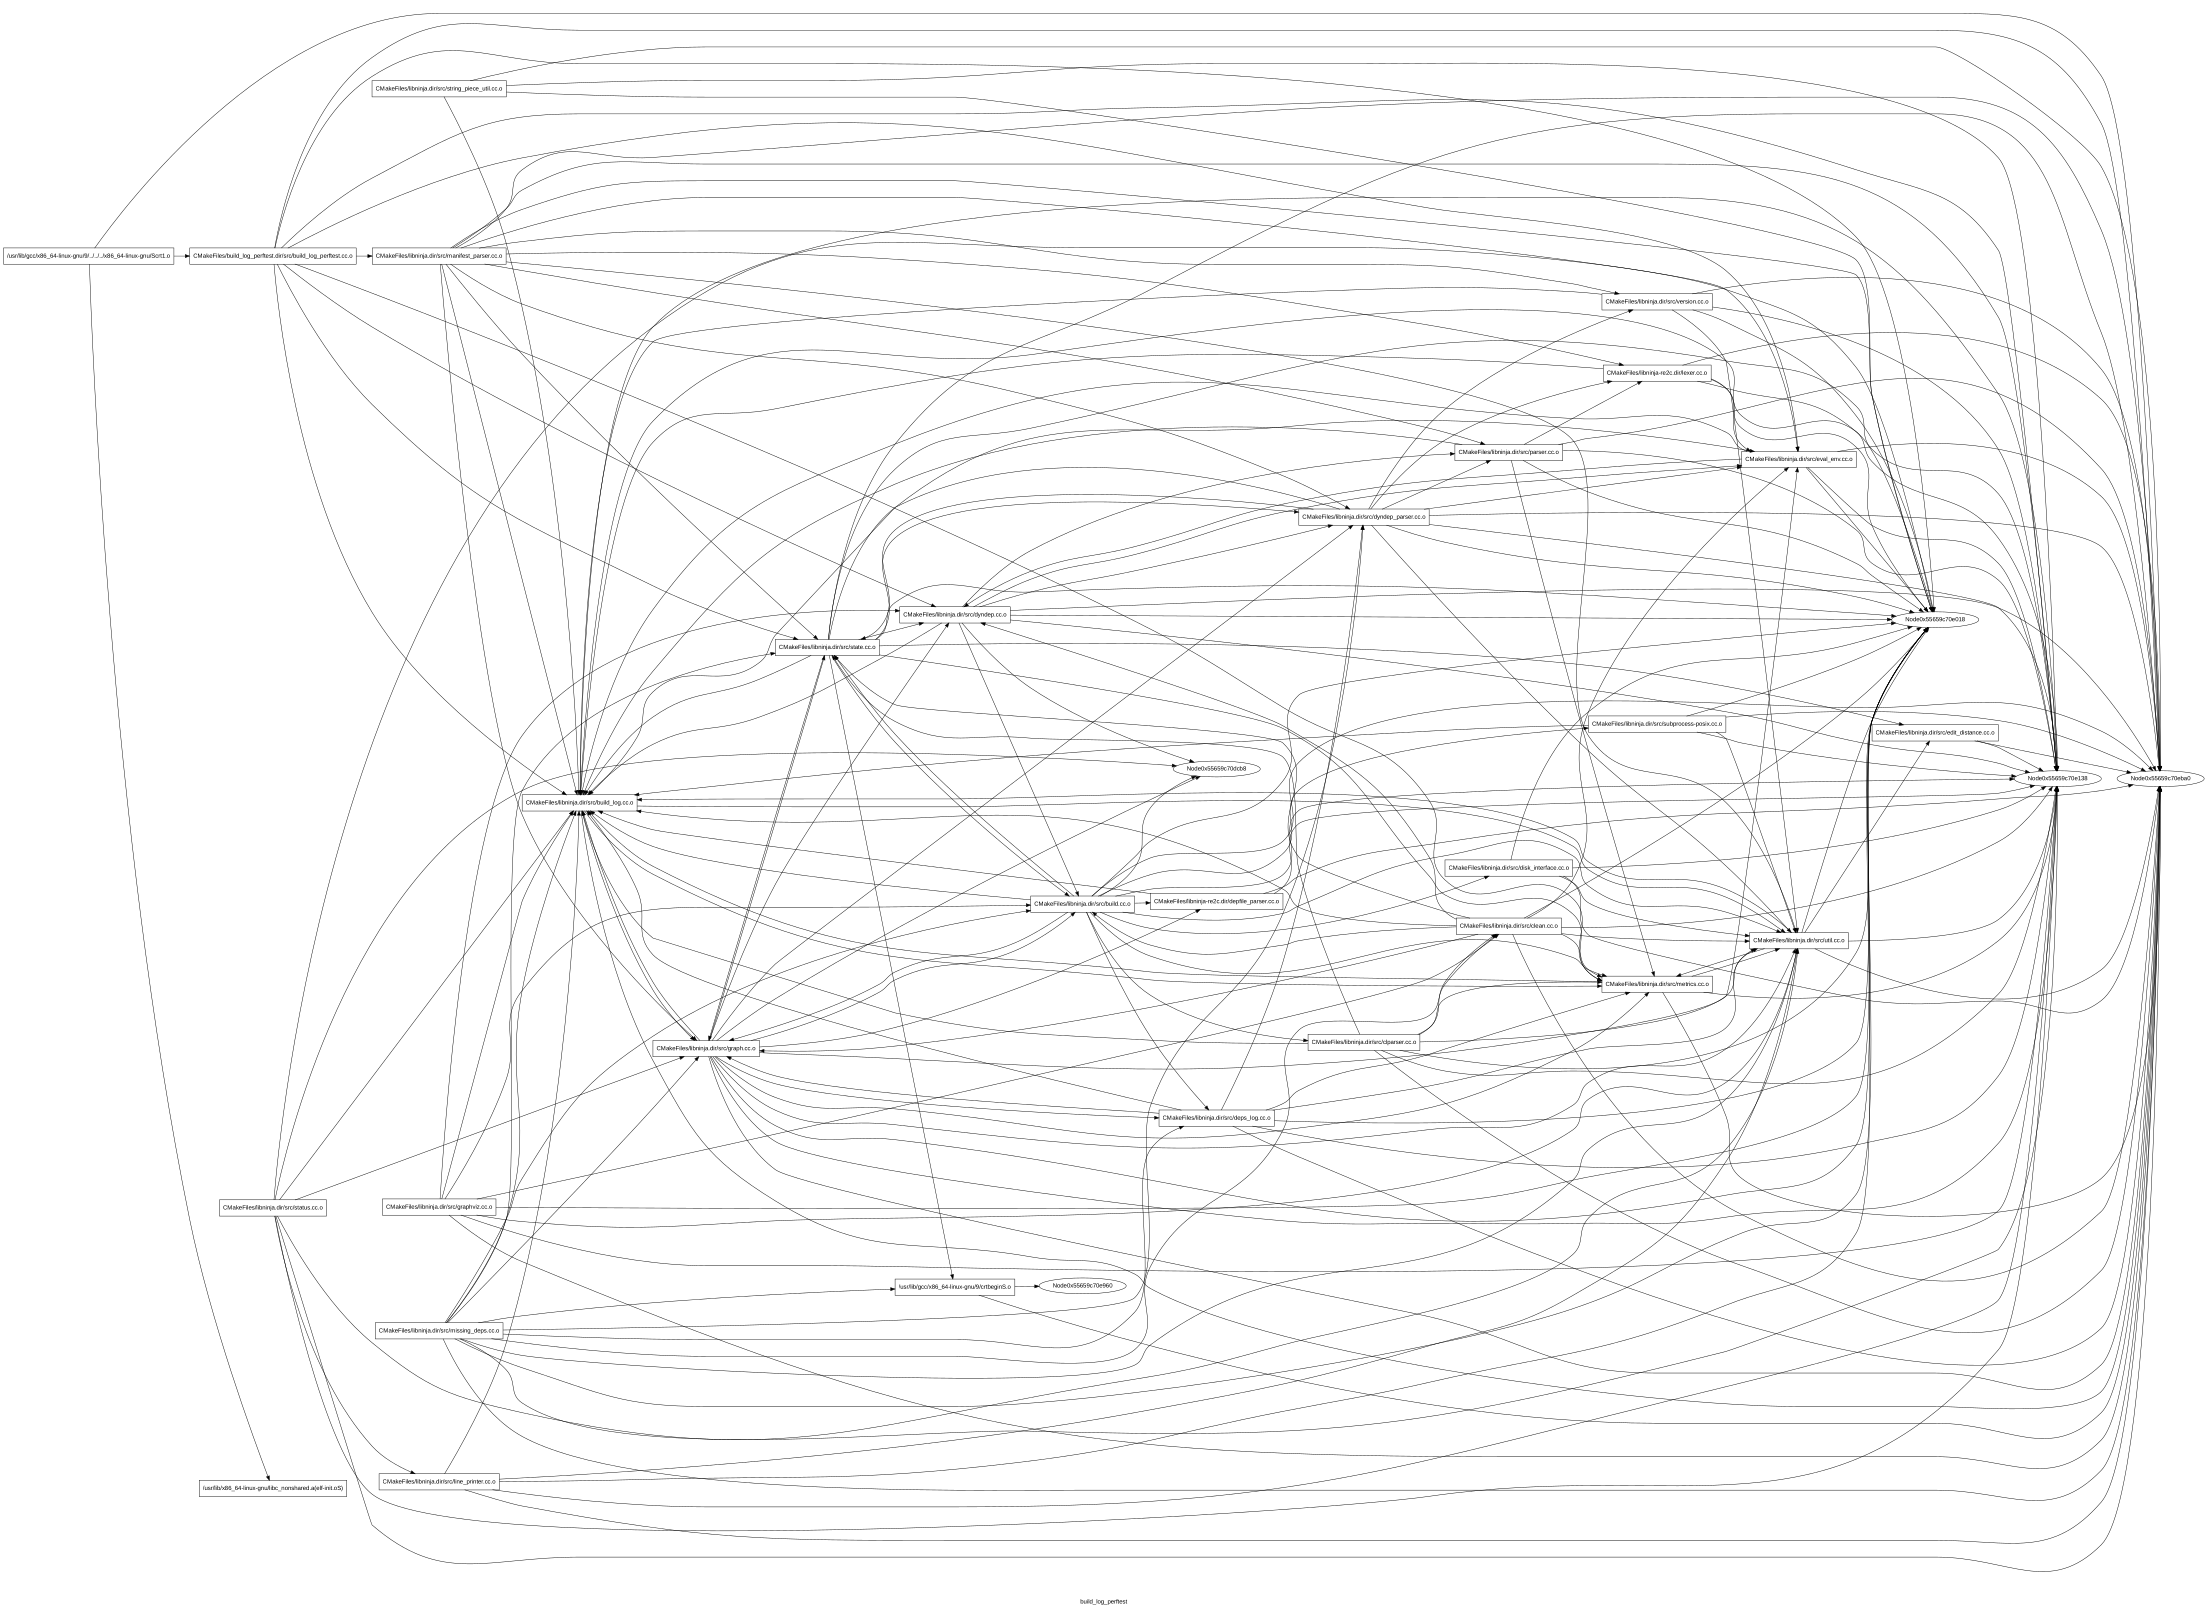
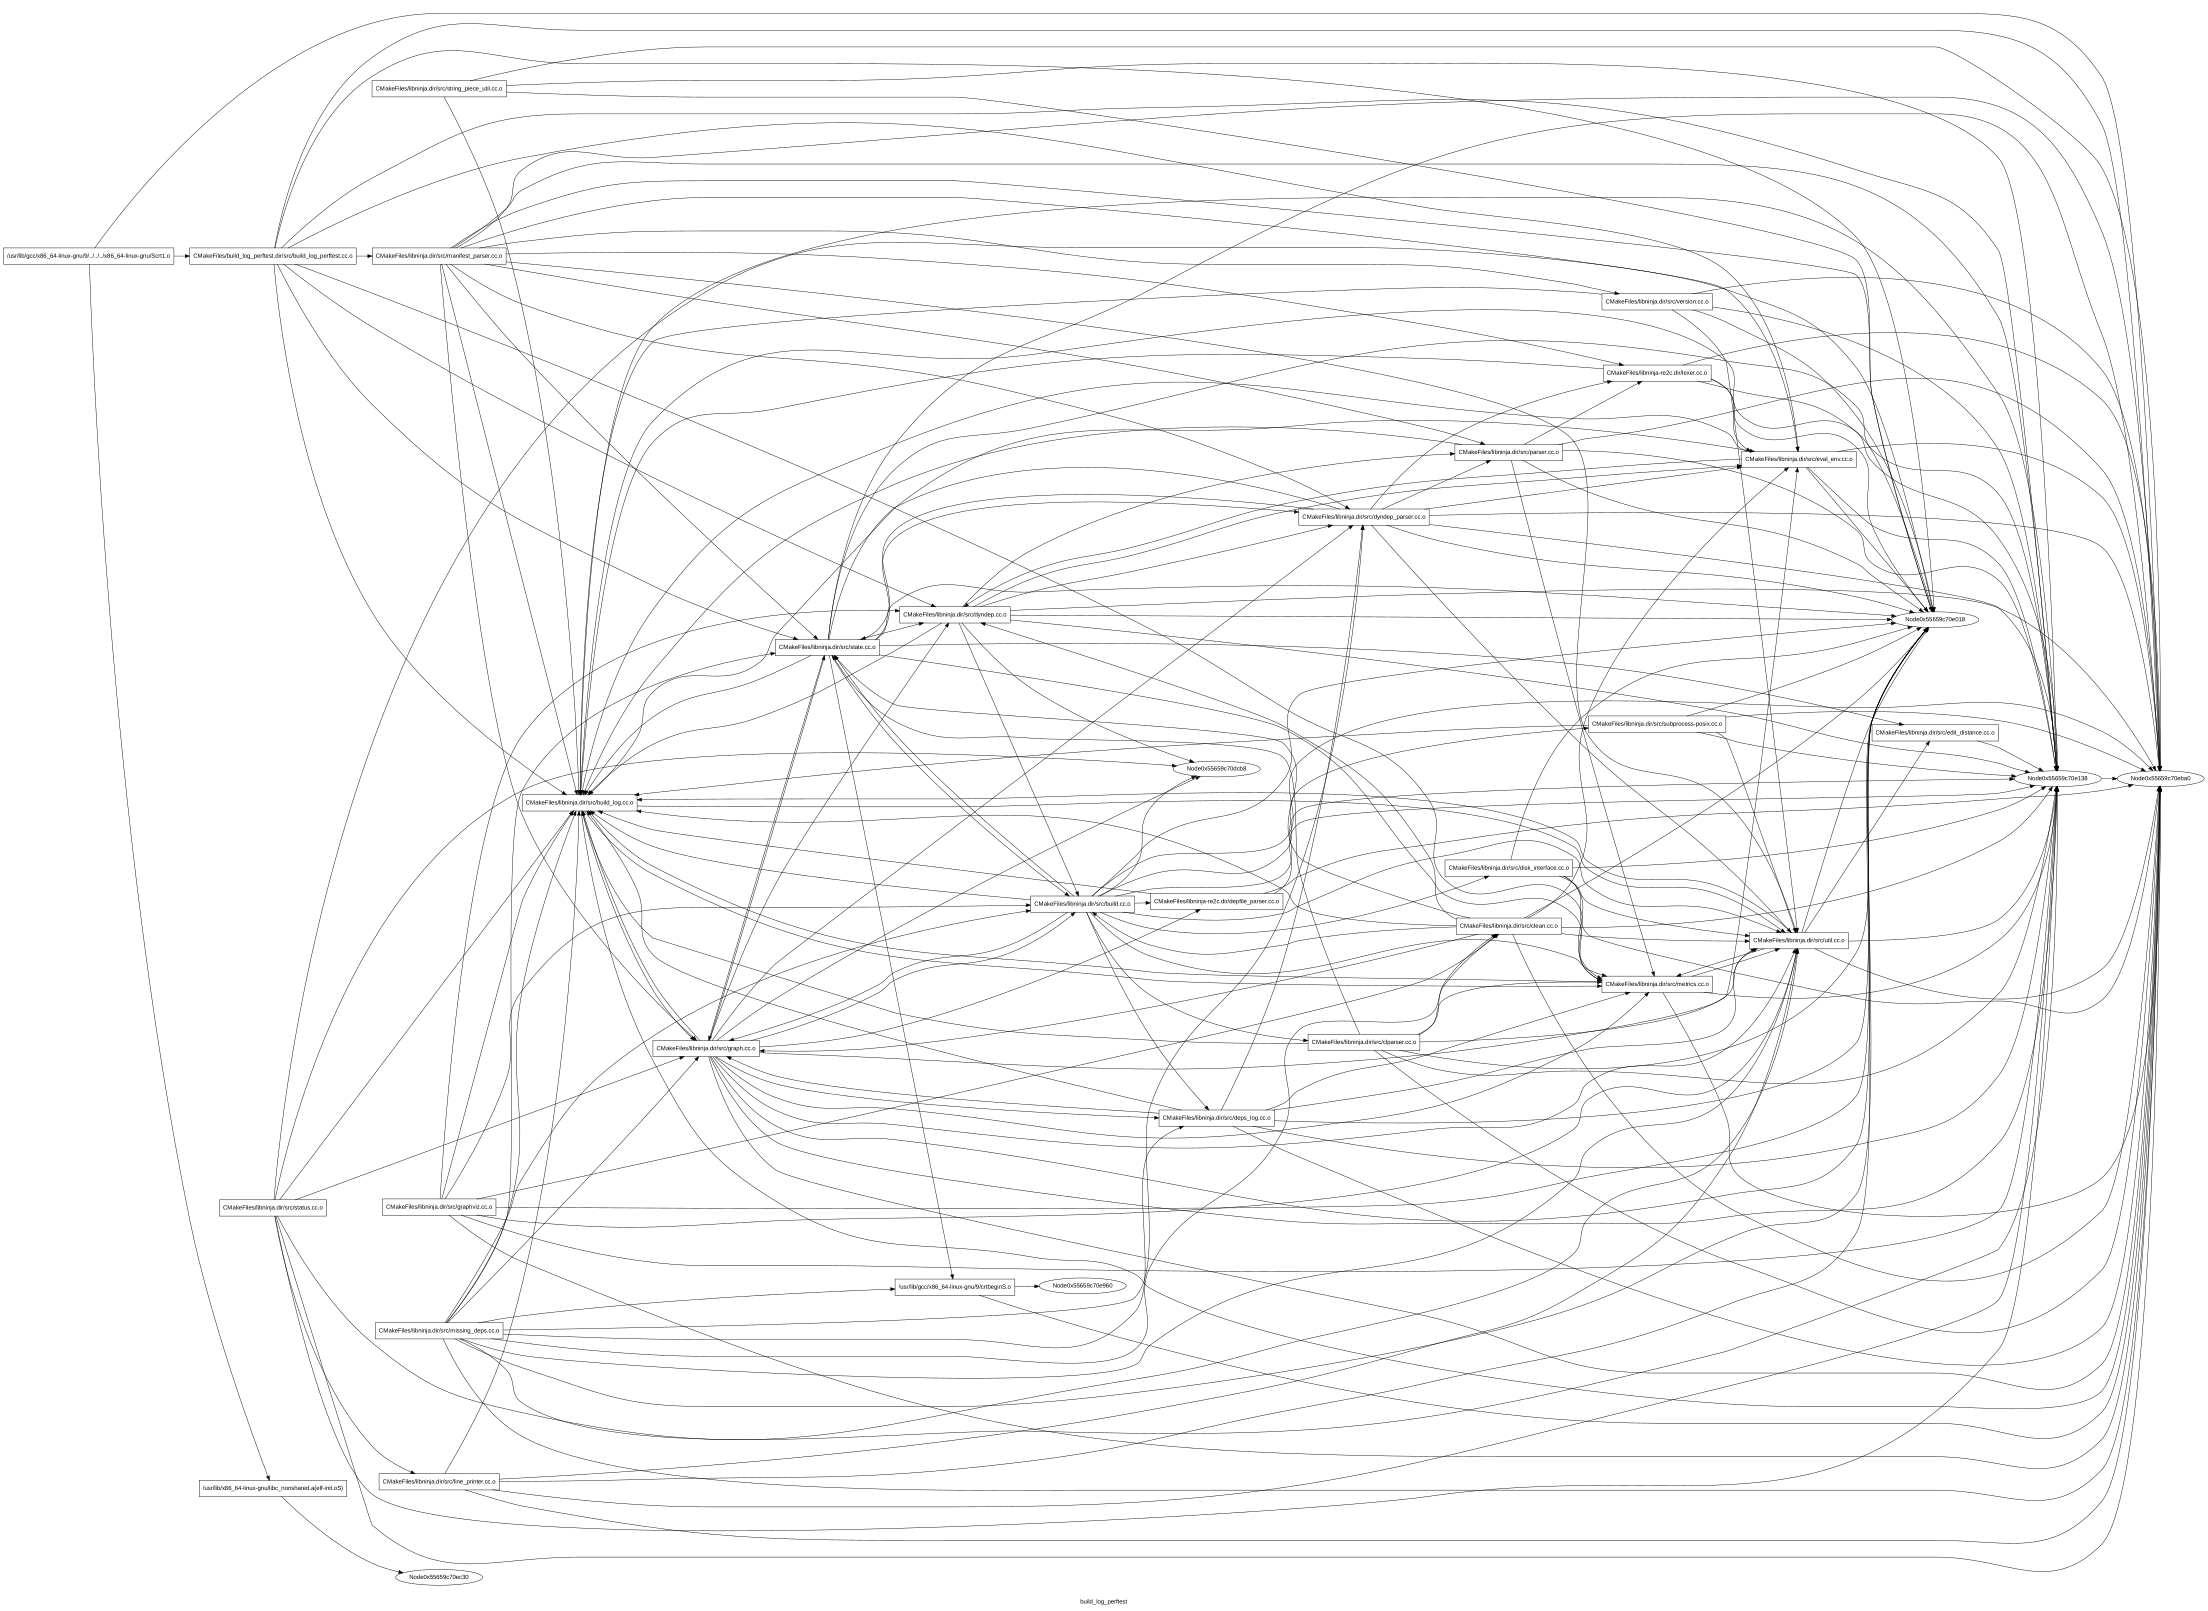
edge "CMakeFiles/libninja.dir/src/dyndep_parser.cc.o" -> "CMakeFiles/libninja.dir/src/version.cc.o": removed
edge "CMakeFiles/libninja.dir/src/edit_distance.cc.o" -> "Node0x55659c70eba0": now "Node0x55659c70e138" -> "Node0x55659c70eba0"
edge "CMakeFiles/libninja.dir/src/clean.cc.o" -> "CMakeFiles/libninja.dir/src/metrics.cc.o": now "CMakeFiles/libninja.dir/src/disk_interface.cc.o" -> "CMakeFiles/libninja.dir/src/metrics.cc.o"
node "Node0x55659c70ec30": added
